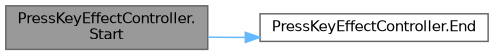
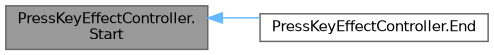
edge "PressKeyEffectController. Start" -> "PressKeyEffectController.End": reversed
